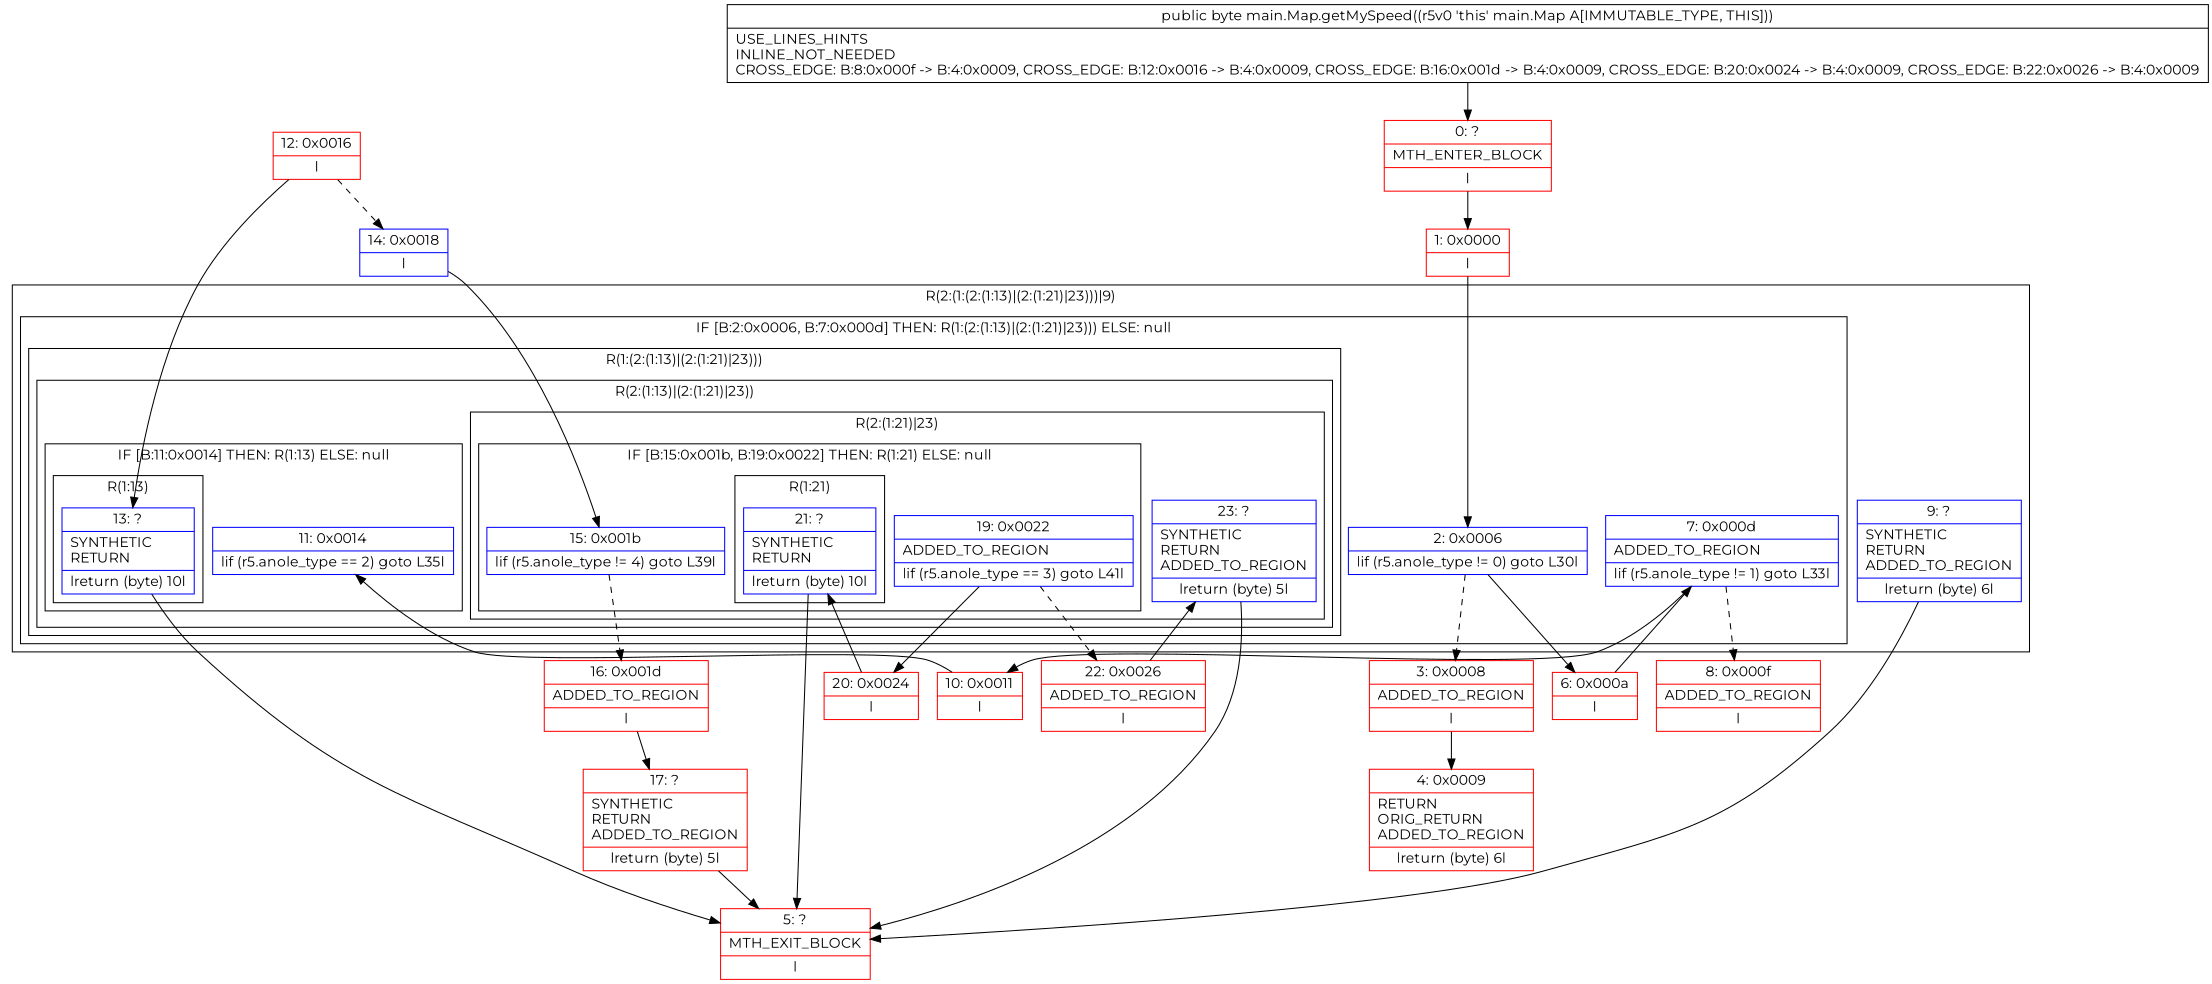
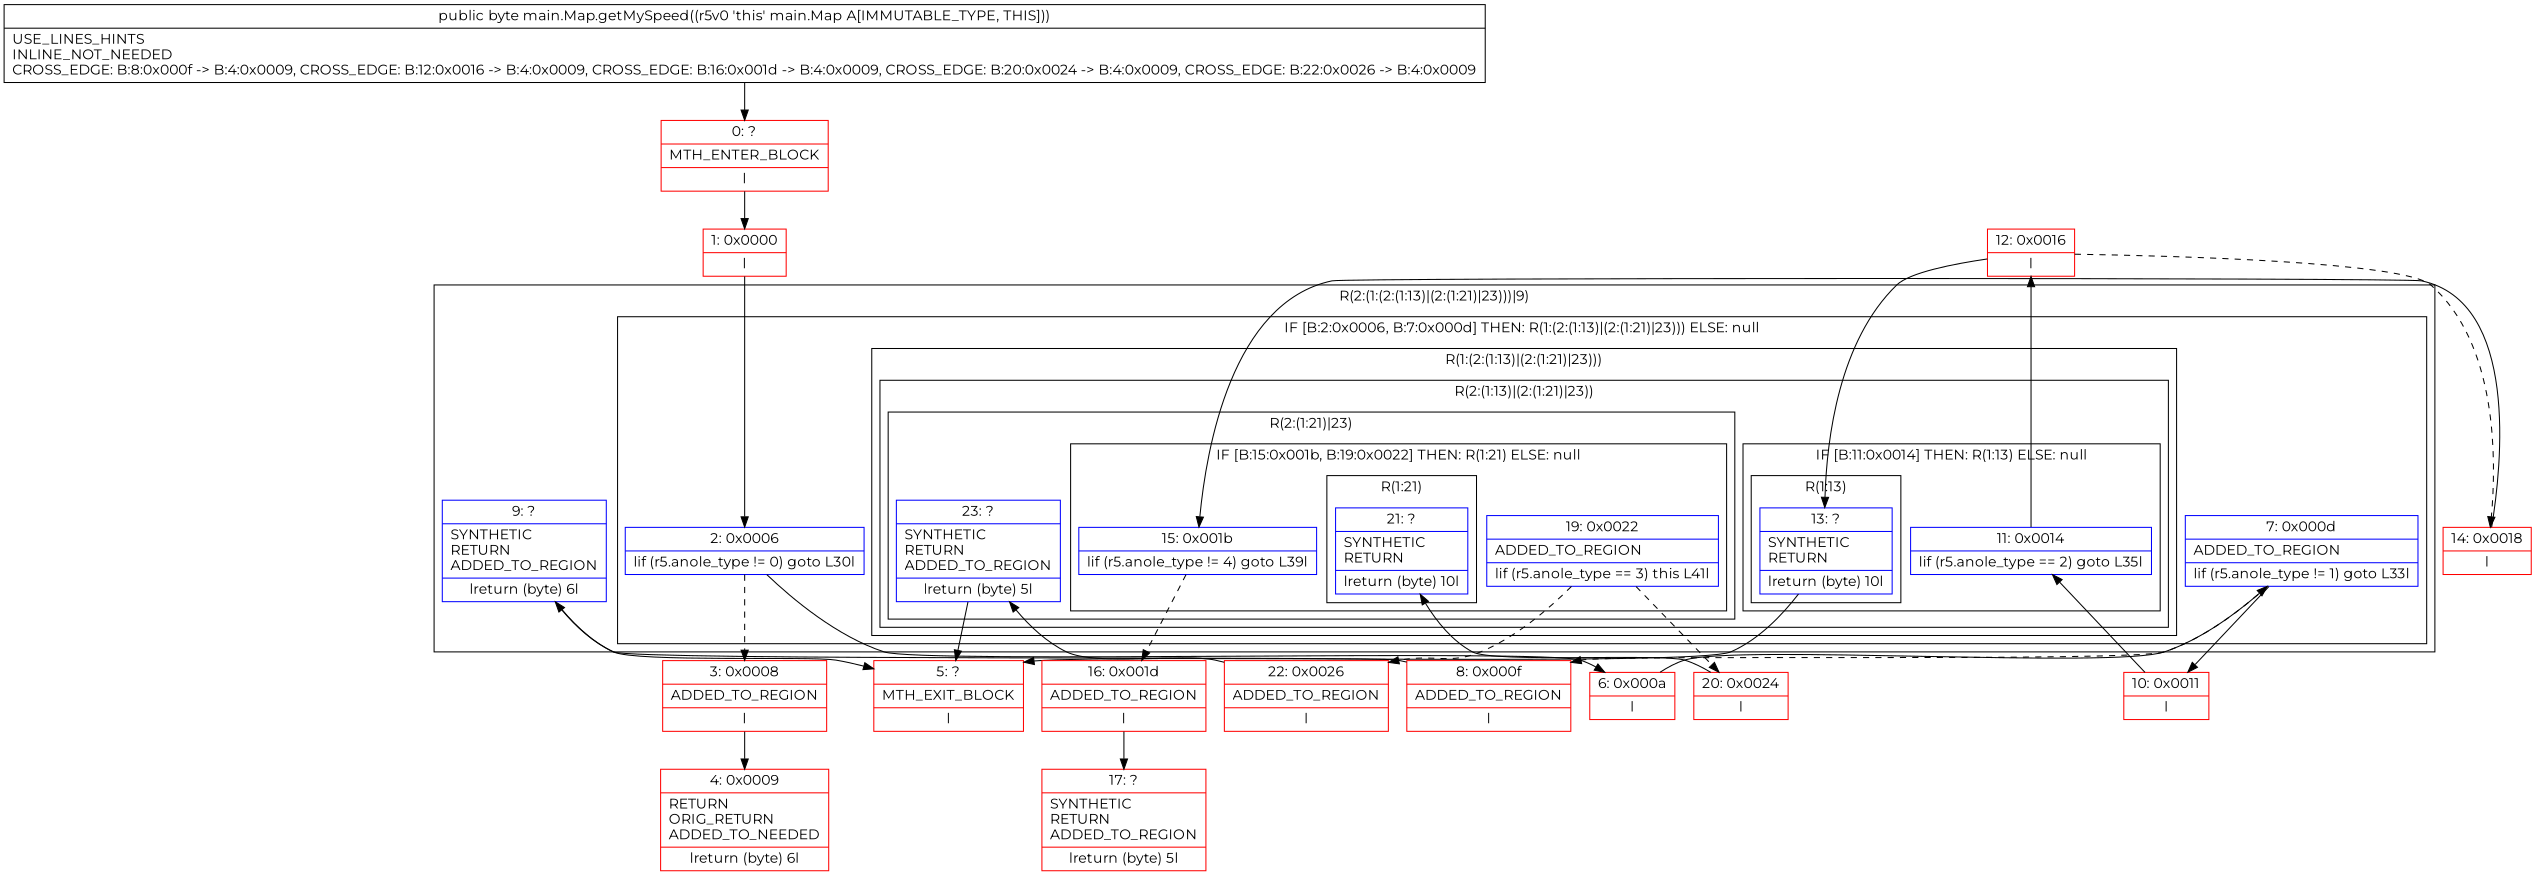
node "14: 0x0018": color blue -> red
edge "11: 0x0014" -> "12: 0x0016": added
node "19: 0x0022": text "lif (r5.anole_type == 3) goto L41l" -> "lif (r5.anole_type == 3) this L41l"
edge "19: 0x0022" -> "20: 0x0024": style solid -> dashed
edge "8: 0x000f" -> "9: ?": added
edge "21: ?" -> "5: ?": removed
node "4: 0x0009": text "ADDED_TO_REGION" -> "ADDED_TO_NEEDED"
edge "17: ?" -> "5: ?": removed
